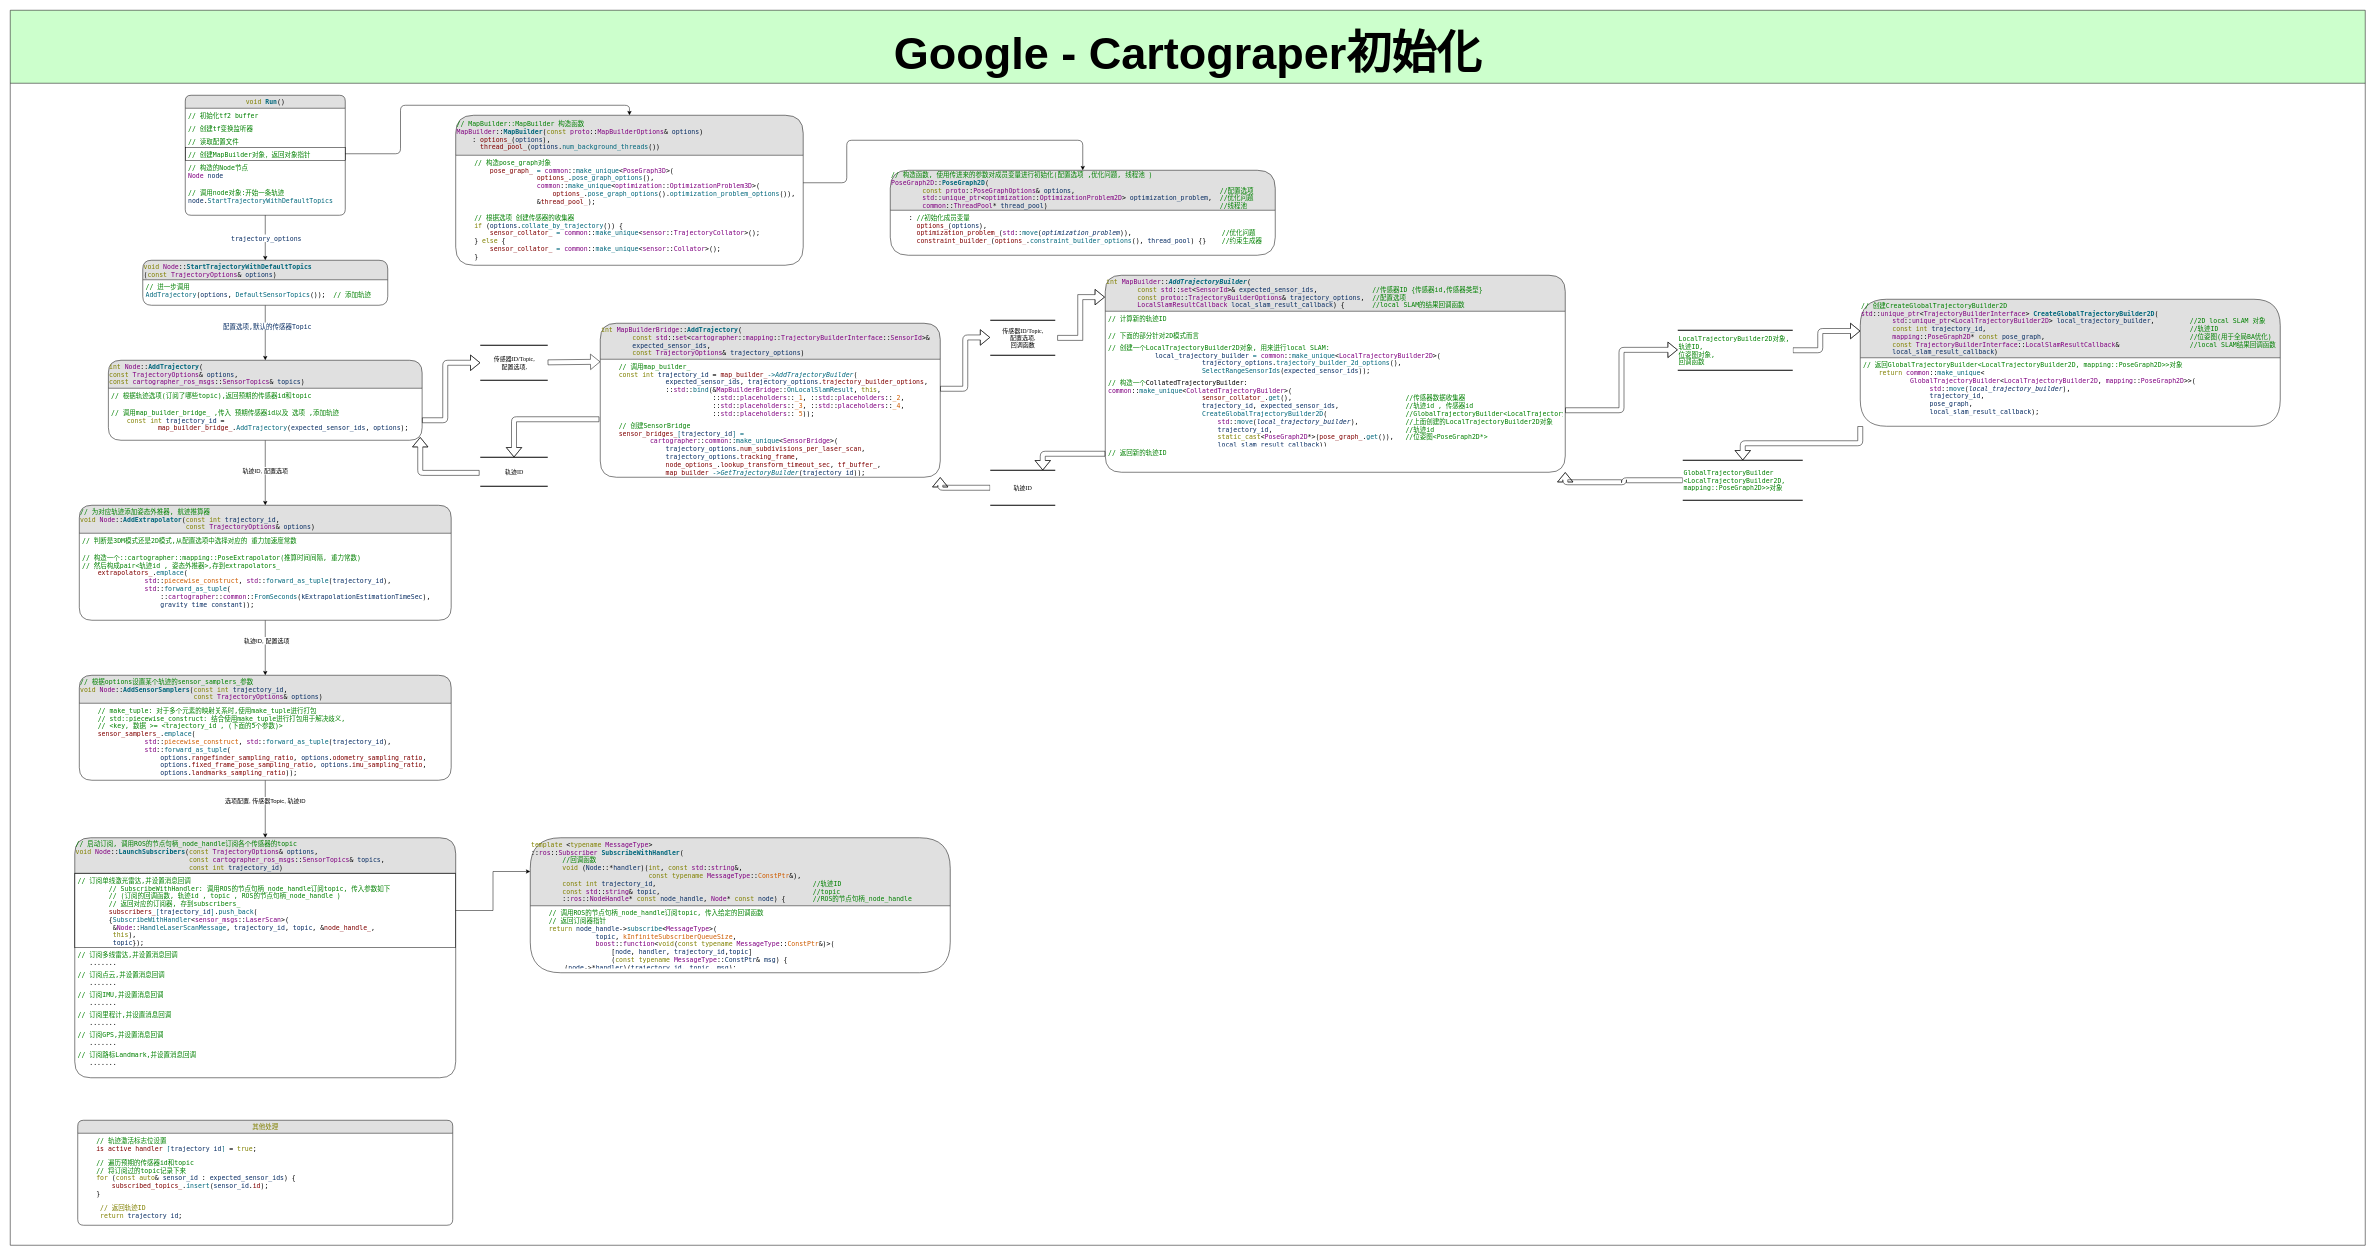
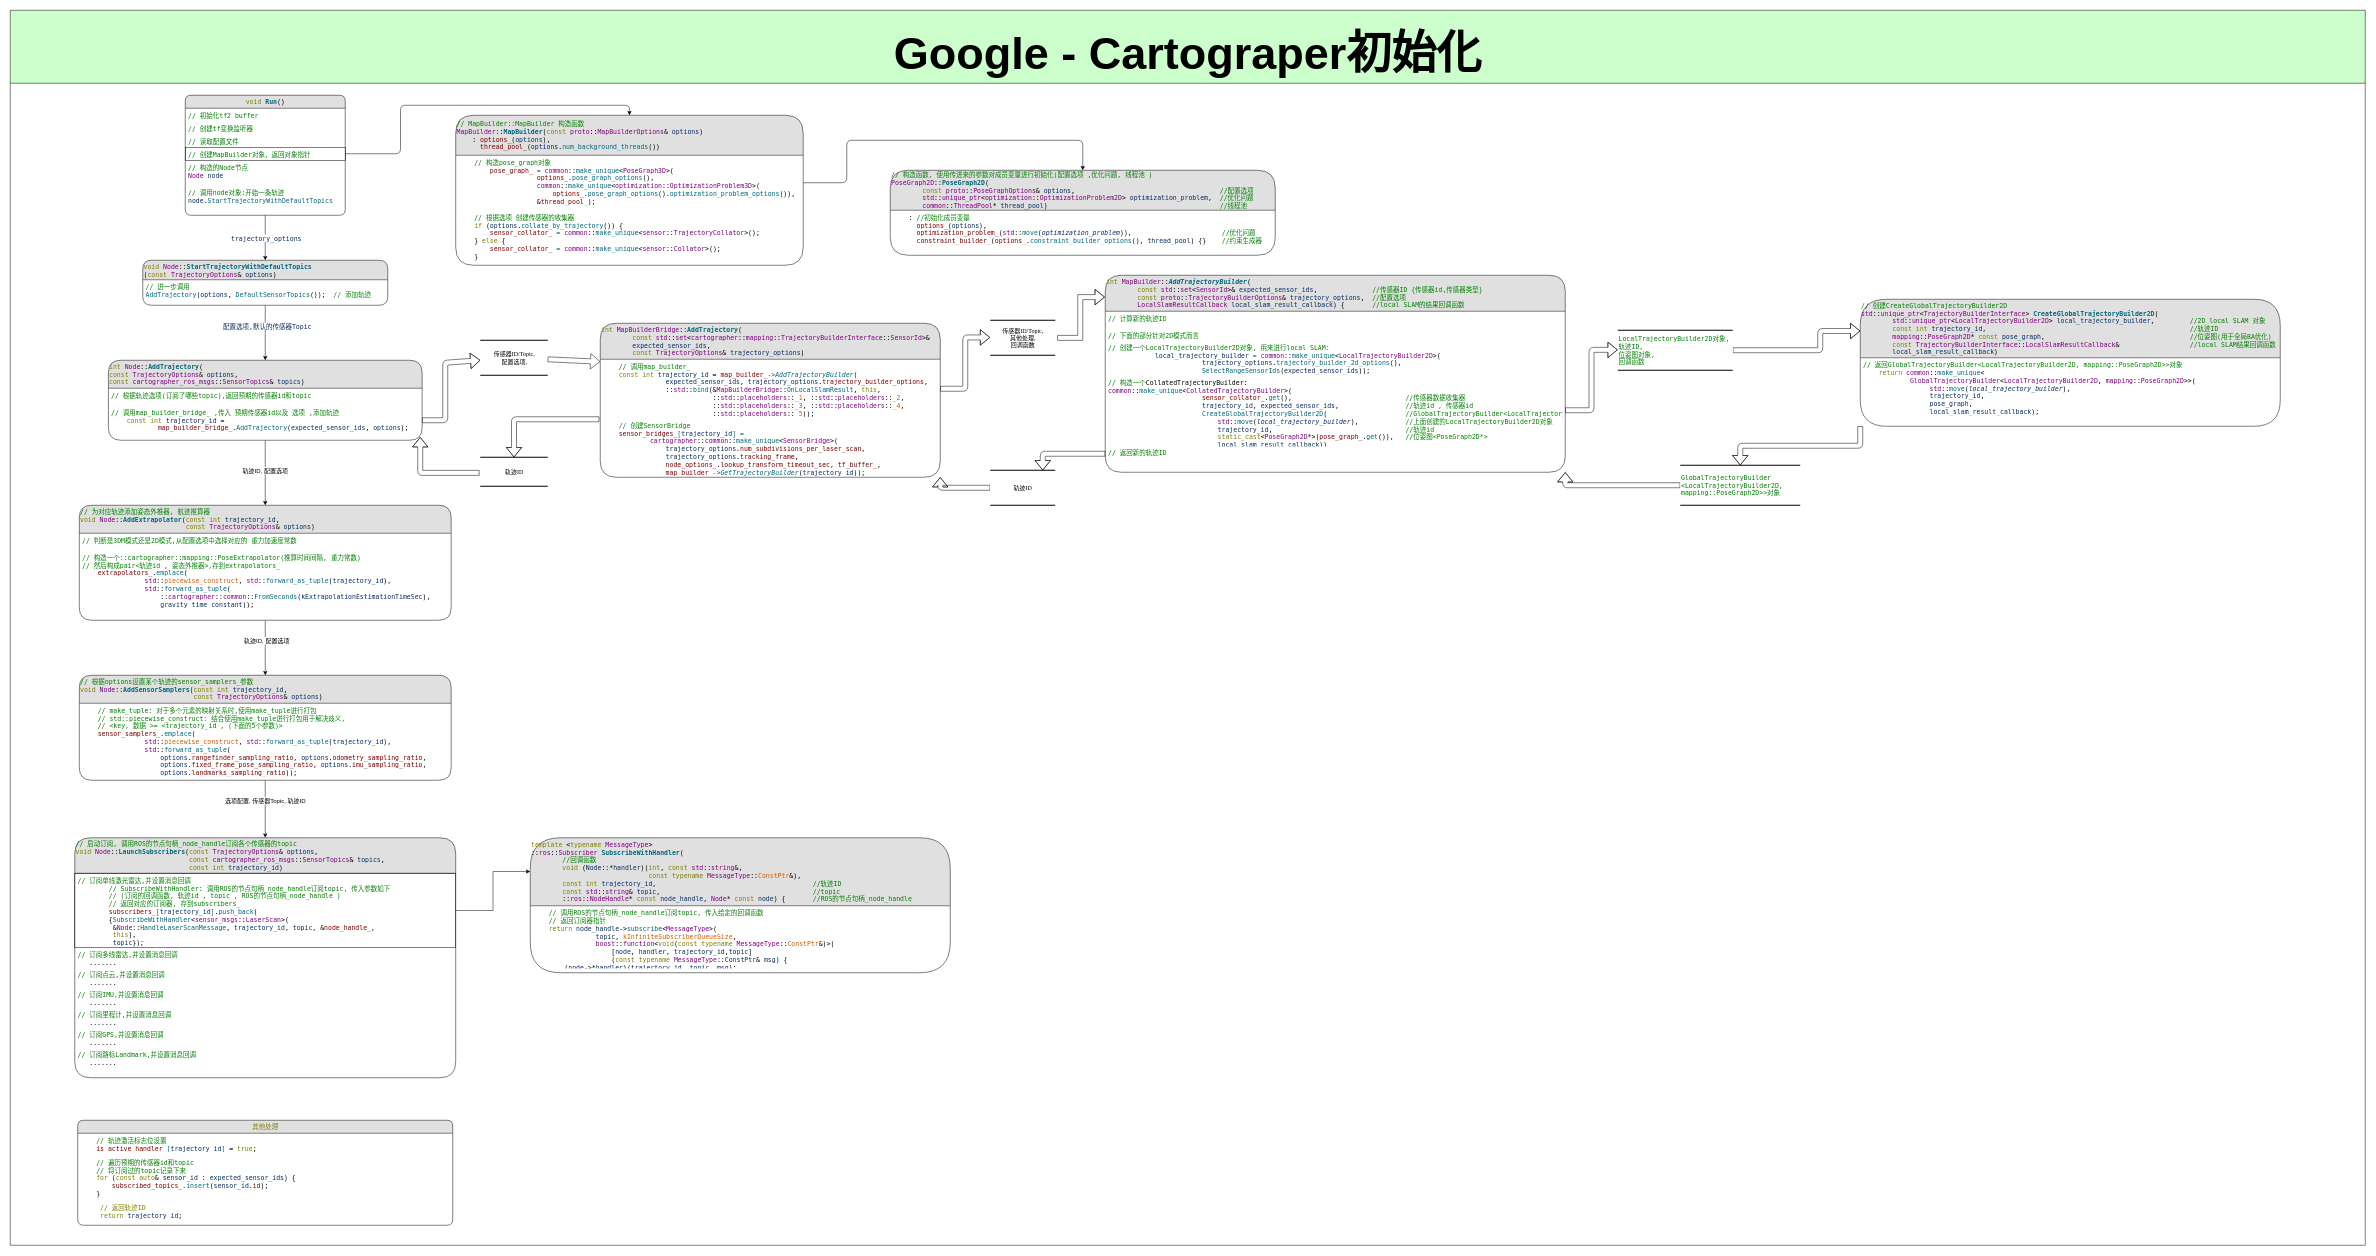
node "传感器ID/Topic, 配置选项, 回调函数": label "传感器ID/Topic, 配置选项, 回调函数" -> "传感器ID/Topic, 其他处理, 回调函数"
node "LocalTrajectoryBuilder2D对象, 轨迹ID,位姿图对象, 回调函数": moved (1735, 350) -> (1675, 350)
node "传感器ID/Topic, 配置选项,": moved (514, 363) -> (514, 358)
node "GlobalTrajectoryBuilder<LocalTrajectoryBuilder2D, mapping::PoseGraph2D>>对象": moved (1743, 480) -> (1740, 485)
